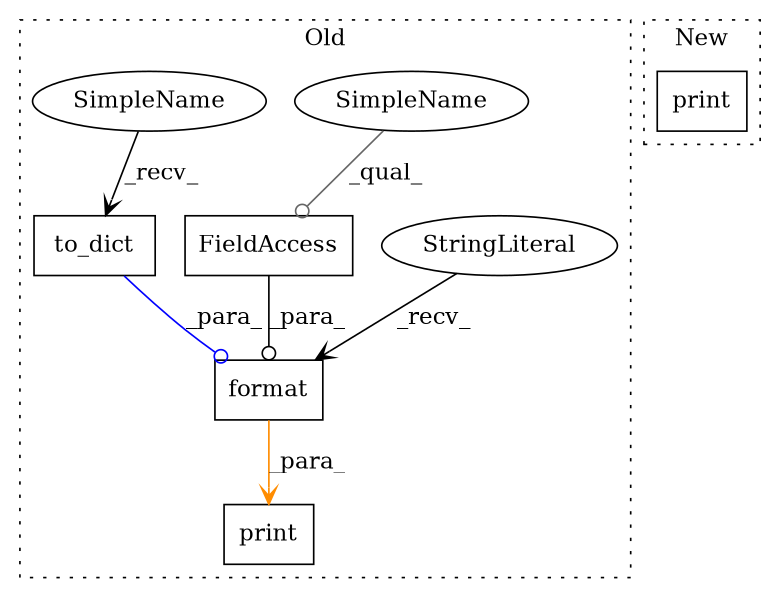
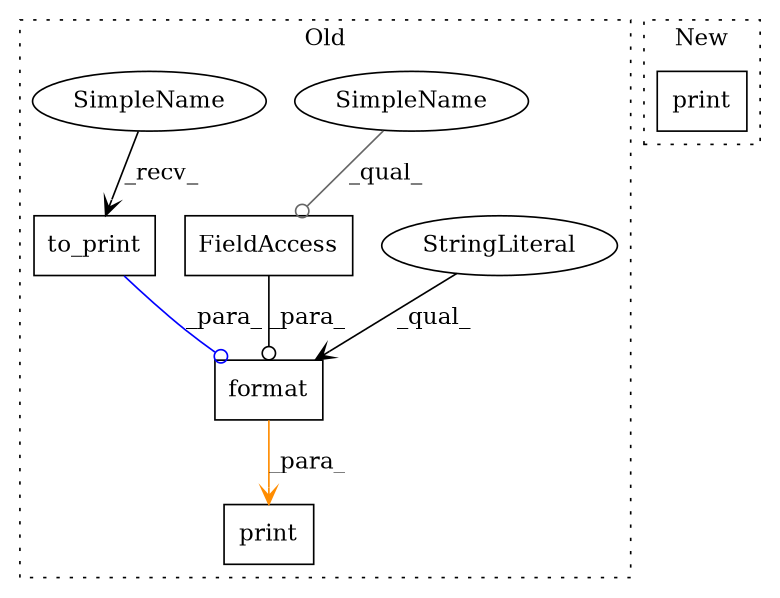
node "to_dict": label "to_dict" -> "to_print"
edge "StringLiteral" -> "format": label "_recv_" -> "_qual_"
